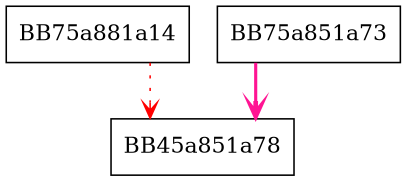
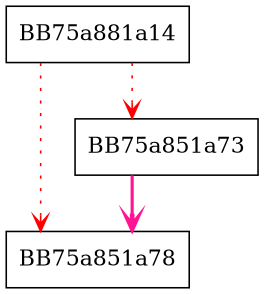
edge "BB75a881a14" -> "BB75a851a73": added
node "BB45a851a78": label "BB45a851a78" -> "BB75a851a78"
